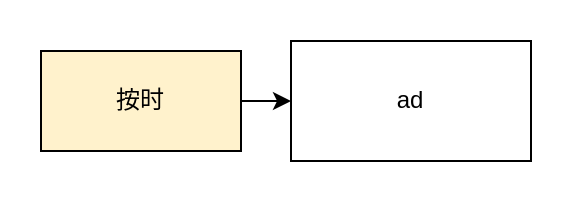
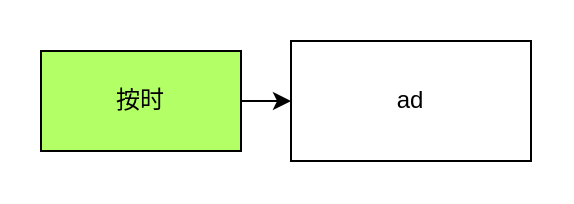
node "按时": fillcolor #fff2cc -> #b3ff66
